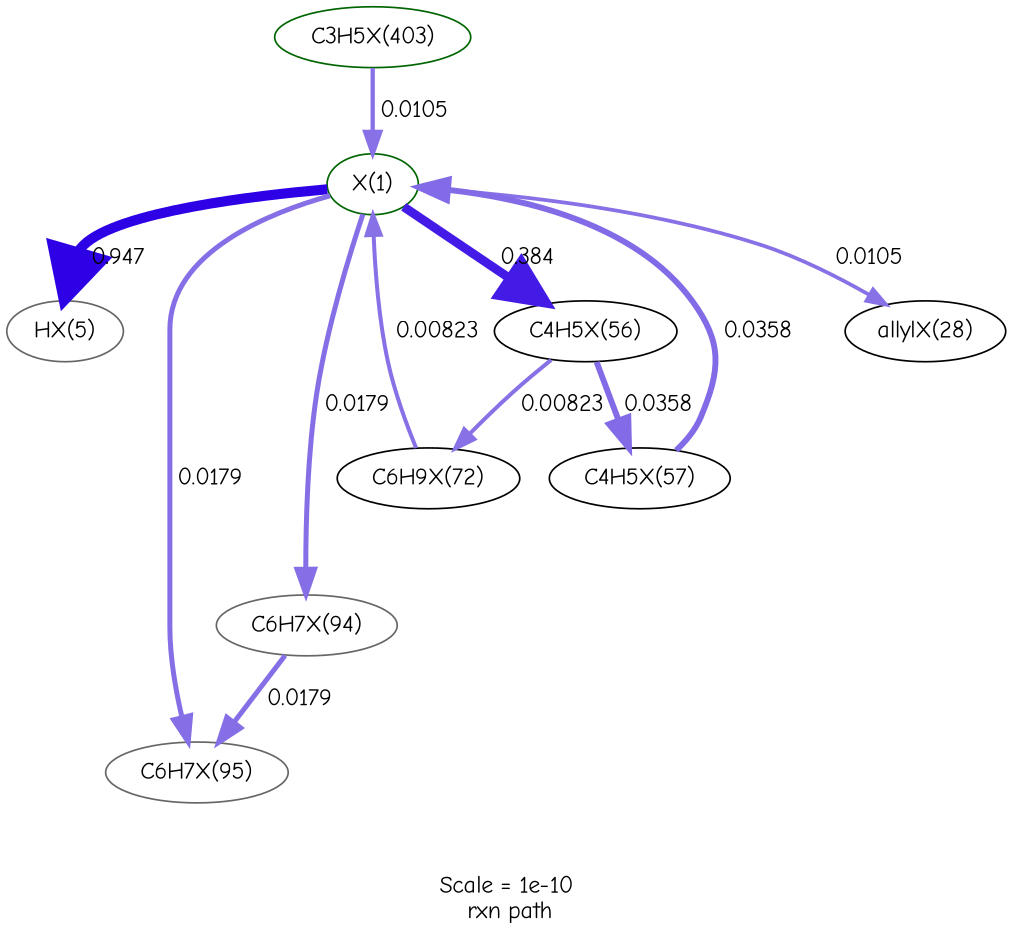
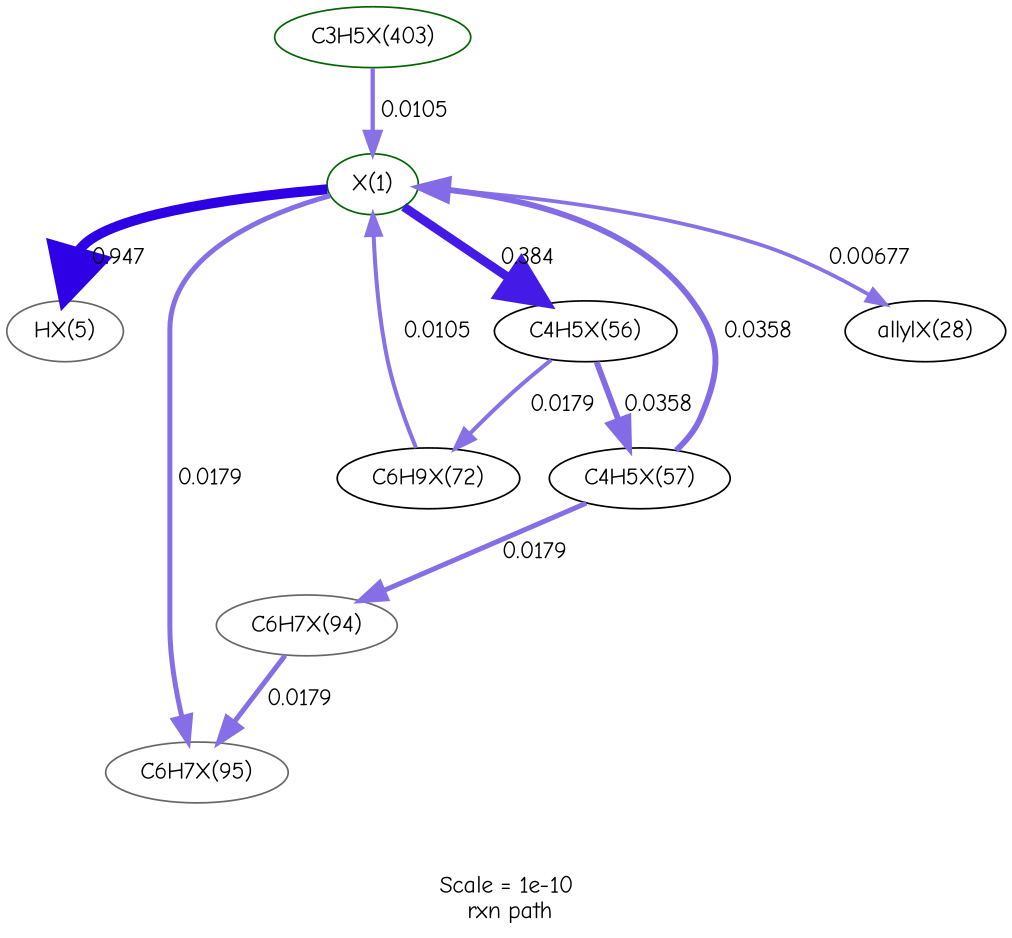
edge "X(1)" -> "allylX(28)": label " 0.0105" -> " 0.00677"
edge "C6H9X(72)" -> "X(1)": label " 0.00823" -> " 0.0105"
edge "X(1)" -> "C6H7X(94)": now "C4H5X(57)" -> "C6H7X(94)"
edge "C4H5X(56)" -> "C6H9X(72)": label " 0.00823" -> " 0.0179"
